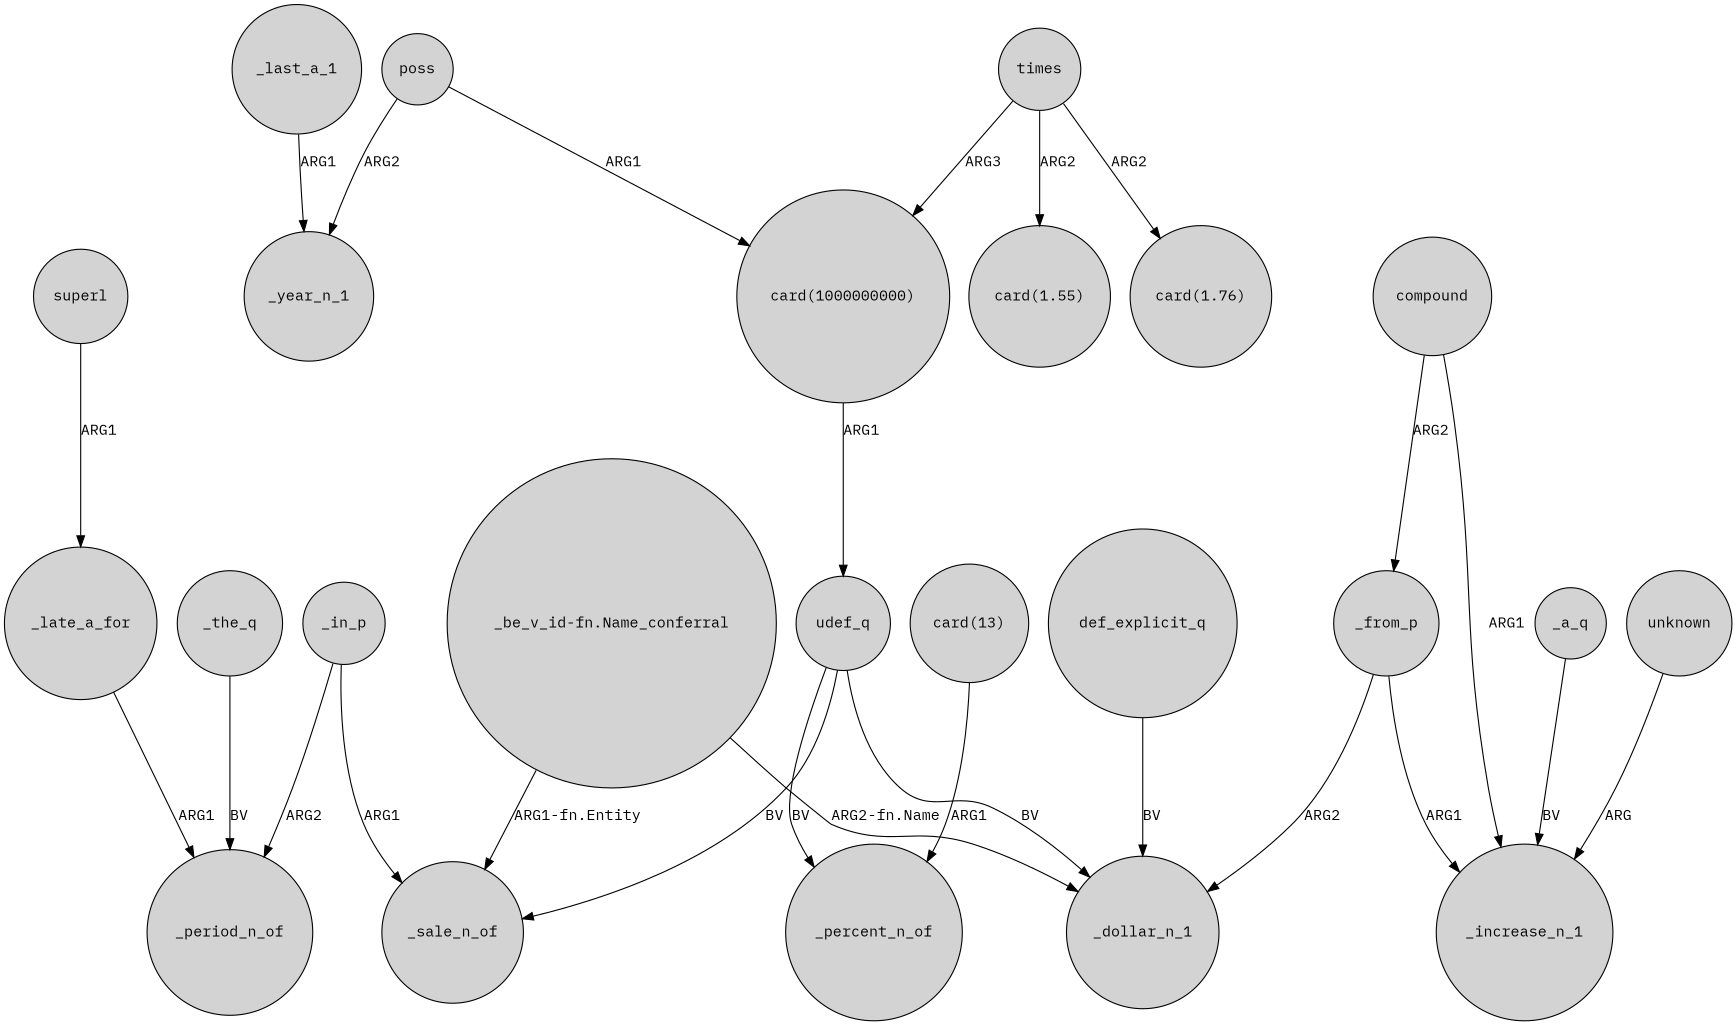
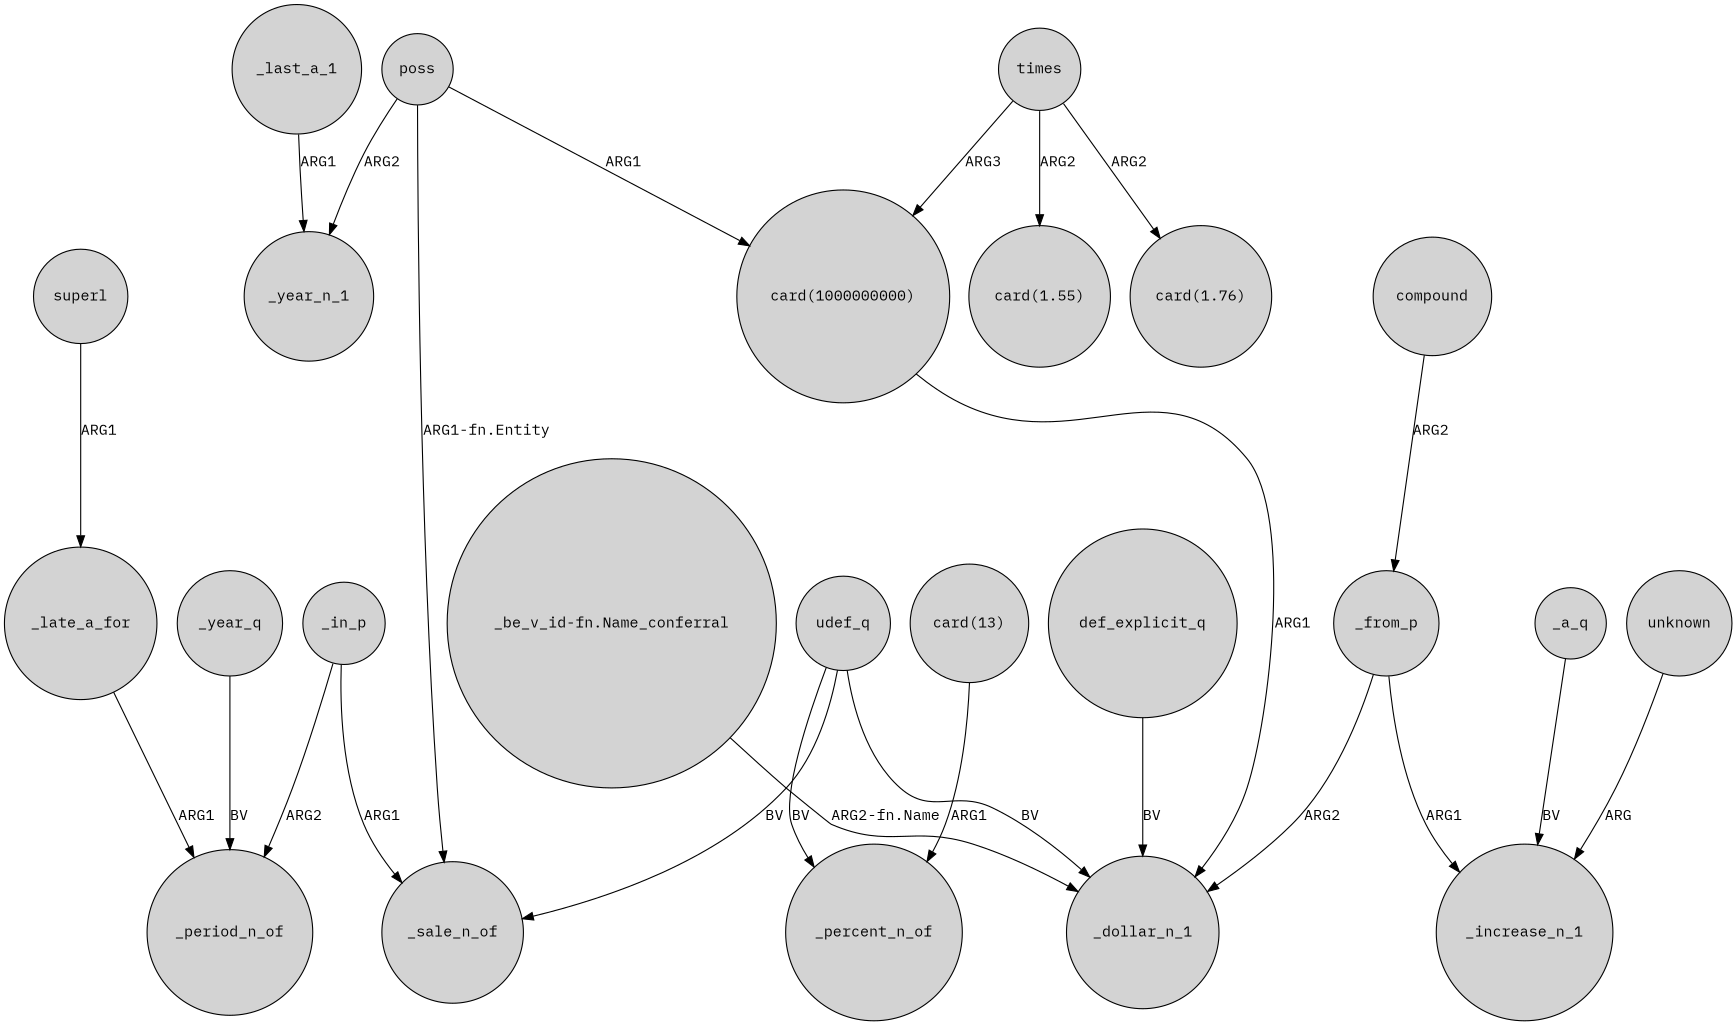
edge "card(1000000000)" -> "udef_q": now "card(1000000000)" -> "_dollar_n_1"
edge "compound" -> "_increase_n_1": removed, label "ARG1"
node "_the_q": label "_the_q" -> "_year_q"
edge "_be_v_id-fn.Name_conferral" -> "_sale_n_of": now "poss" -> "_sale_n_of"
